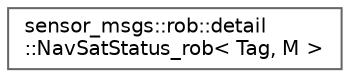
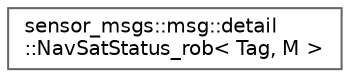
node "sensor_msgs::rob::detail ::NavSatStatus_rob< Tag, M >": label "sensor_msgs::rob::detail ::NavSatStatus_rob< Tag, M >" -> "sensor_msgs::msg::detail ::NavSatStatus_rob< Tag, M >"
